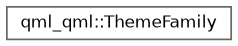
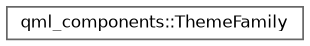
node "qml_qml::ThemeFamily": label "qml_qml::ThemeFamily" -> "qml_components::ThemeFamily"
